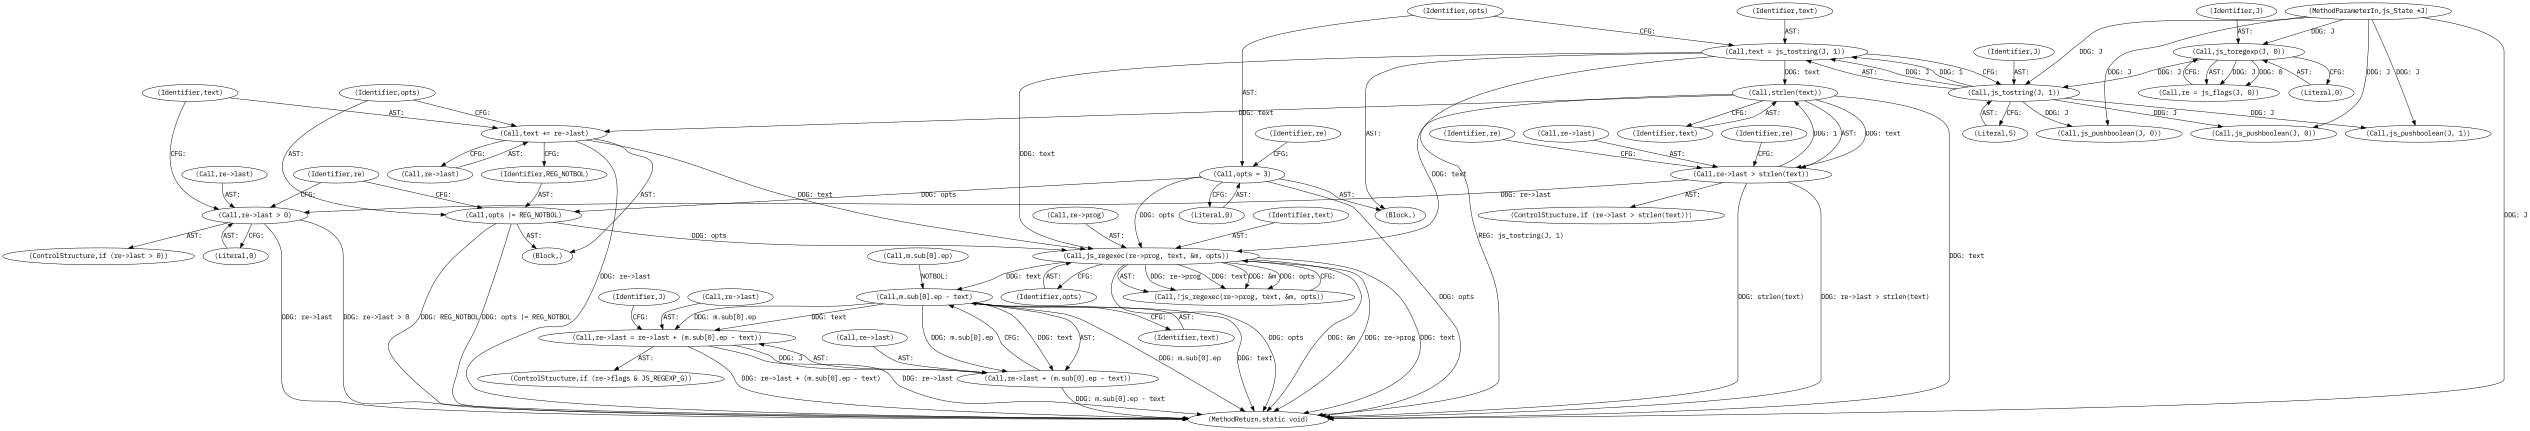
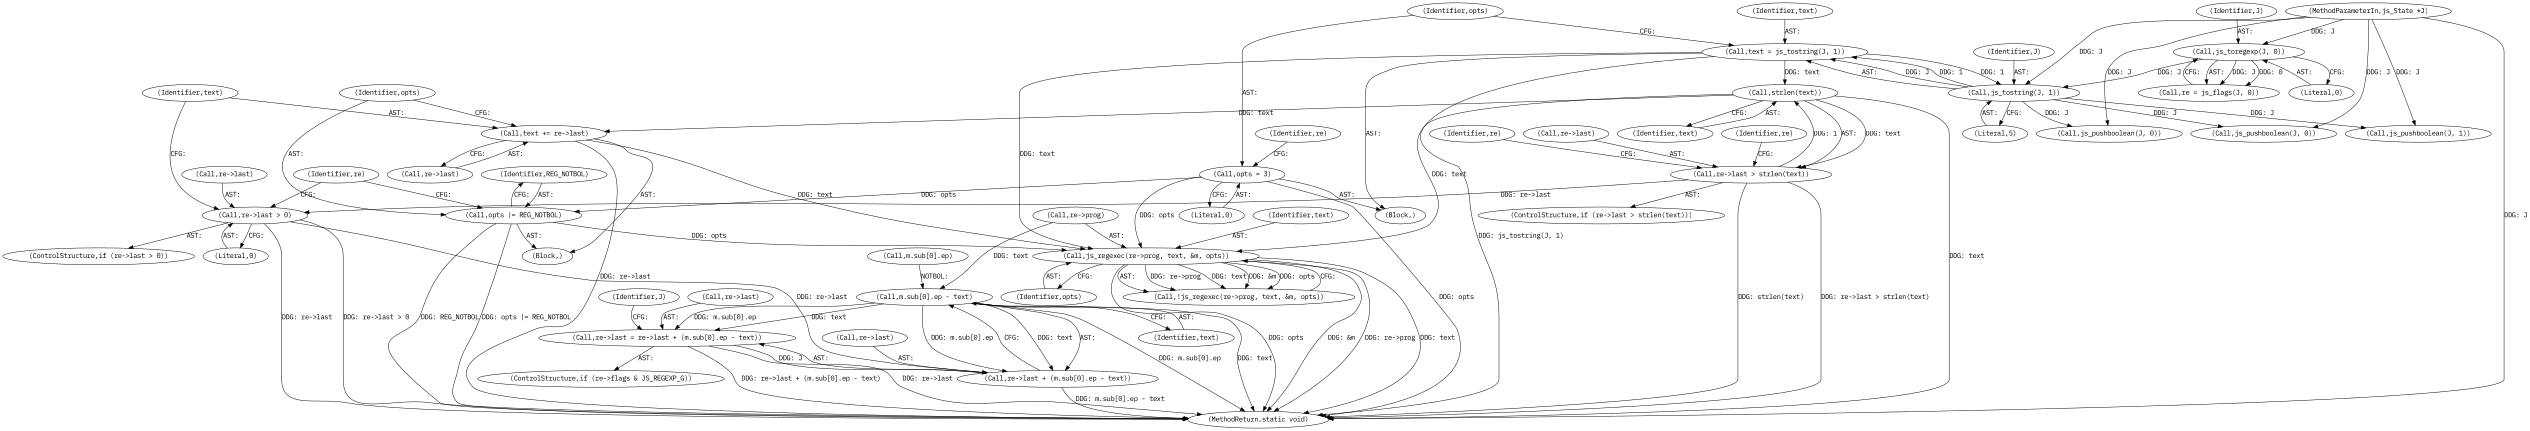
edge "(Call,text = js_tostring(J, 1))" -> "(Call,js_tostring(J, 1))": label "CFG: " -> "DDG: 1"
edge "(Call,text += re->last)" -> "(Identifier,REG_NOTBOL)": now "(Call,opts |= REG_NOTBOL)" -> "(Identifier,REG_NOTBOL)"
edge "(Call,text = js_tostring(J, 1))" -> "(MethodReturn,static void)": label "REG: js_tostring(J, 1)" -> "DDG: js_tostring(J, 1)"
edge "(Call,js_regexec(re->prog, text, &m, opts))" -> "(Call,m.sub[0].ep - text)": now "(Call,re->prog)" -> "(Call,m.sub[0].ep - text)"
edge "(Call,re->last > 0)" -> "(Call,re->last + (m.sub[0].ep - text))": added, label "DDG: re->last"
